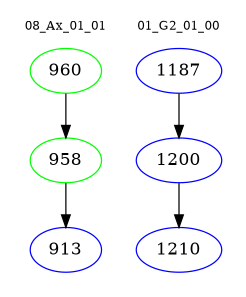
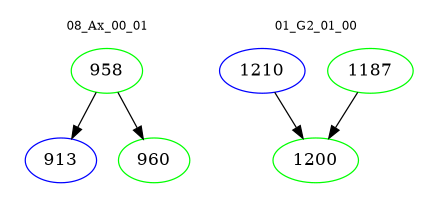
cluster "08_Ax_01_01": label "08_Ax_01_01" -> "08_Ax_00_01"
node "1187": color blue -> green
edge "960" -> "958": reversed
node "1200": color blue -> green
edge "1200" -> "1210": reversed
